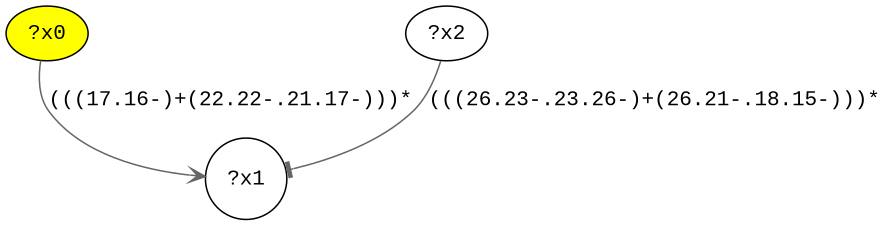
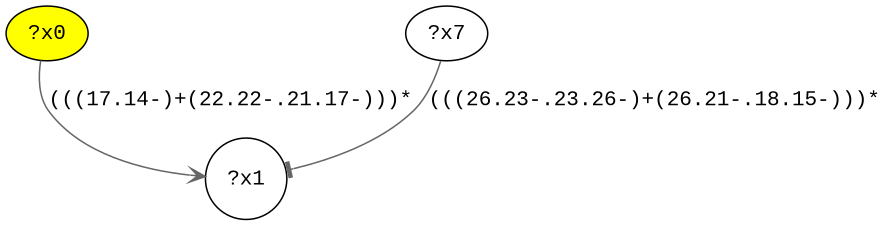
node "?x2": label "?x2" -> "?x7"
edge "?x0" -> "?x1": label "(((17.16-)+(22.22-.21.17-)))*" -> "(((17.14-)+(22.22-.21.17-)))*"
